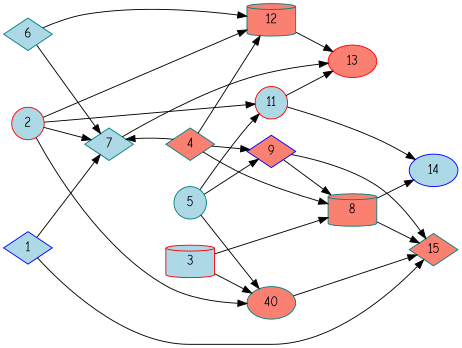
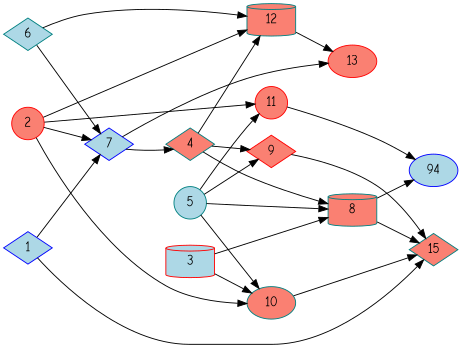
edge "11" -> "13": removed
node "11": fillcolor lightblue -> salmon
node "2": fillcolor lightblue -> salmon
edge "4" -> "7": reversed
node "7": color teal -> blue
node "9": color blue -> red
node "14": label "14" -> "94"
edge "9" -> "8": now "5" -> "8"
node "40": label "40" -> "10"
